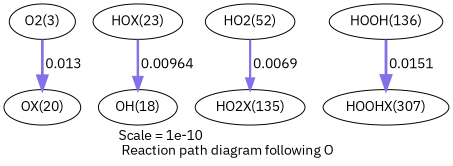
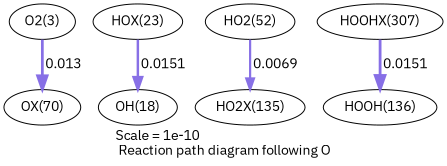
edge "HOOH(136)" -> "HOOHX(307)": reversed
edge "HOX(23)" -> "OH(18)": label " 0.00964" -> " 0.0151"
node "OX(20)": label "OX(20)" -> "OX(70)"
